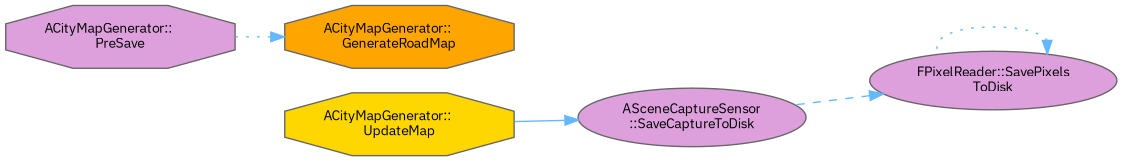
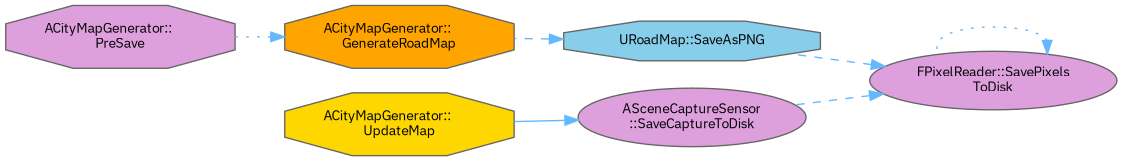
node "URoadMap::SaveAsPNG": added
